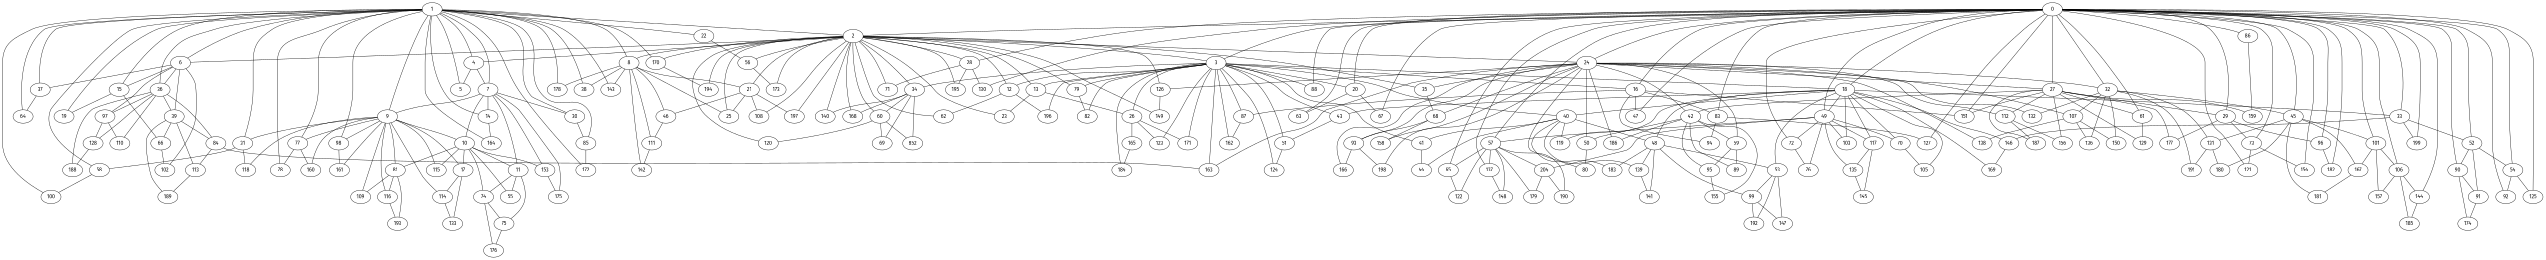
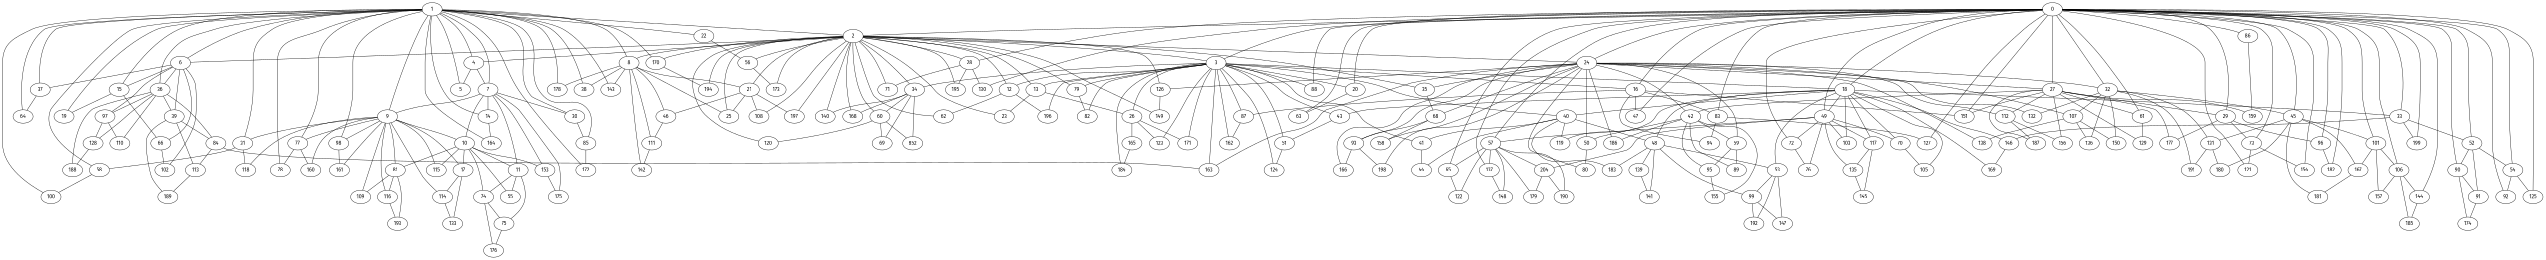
node "67": removed
edge "39" -- "66": now "6" -- "66"
edge "40" -- "139": removed
